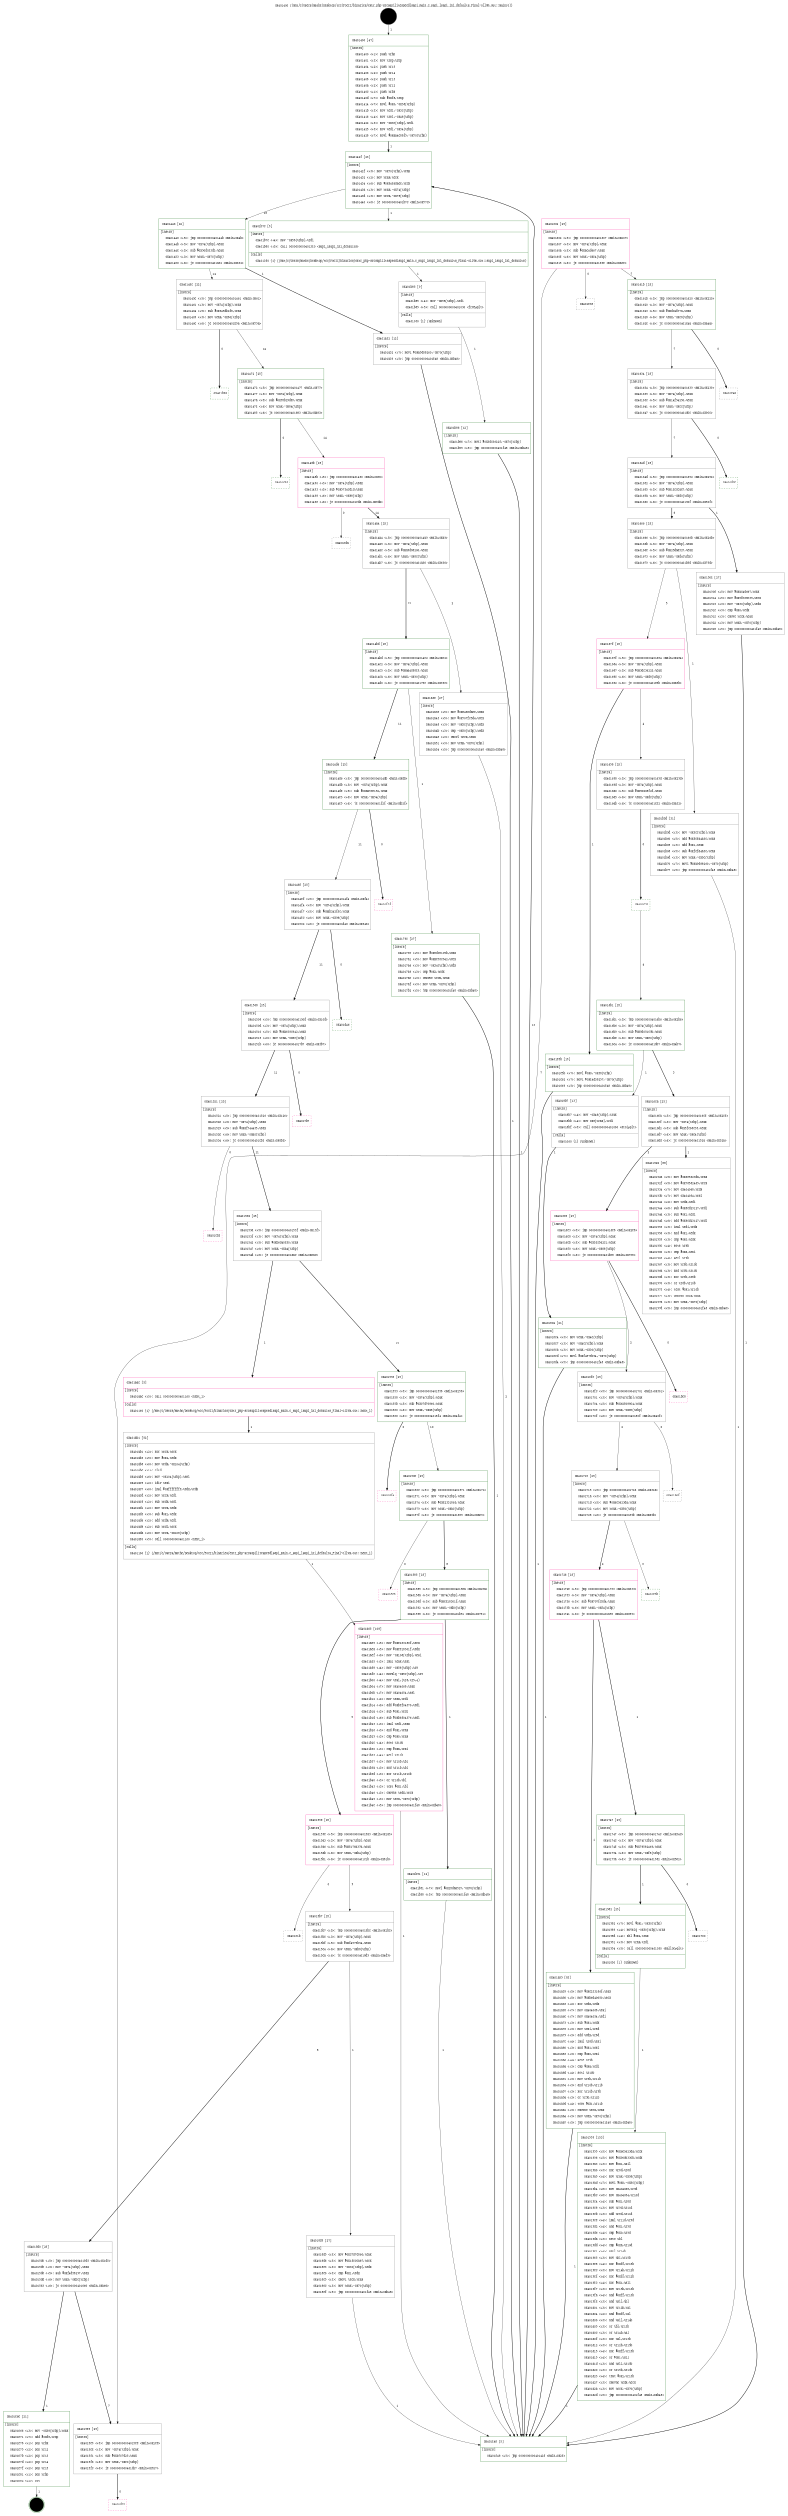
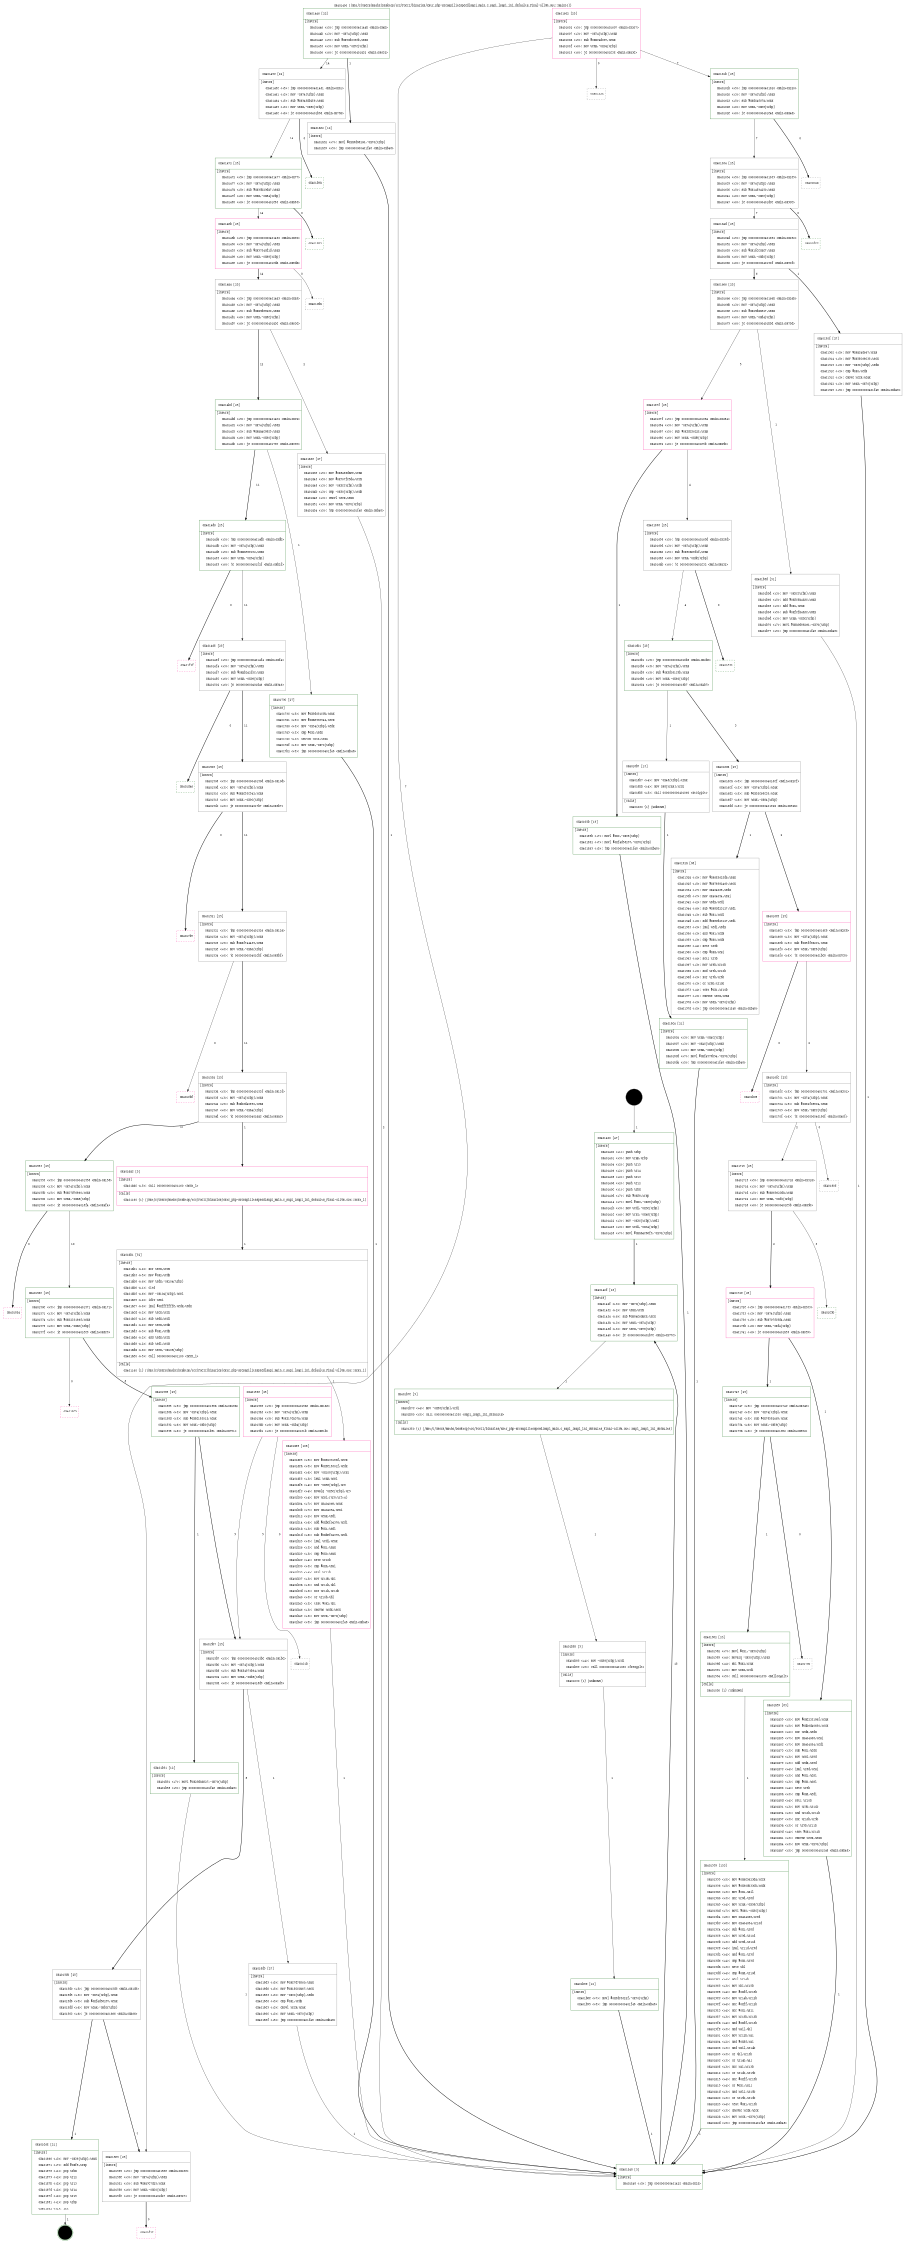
edge "0x40142f [23]" -> "0x401446 [22]": removed, label "15"
edge "0x401e32" -> "0x4016b1 [25]": now "0x401698 [25]" -> "0x4016b1 [25]"
edge "0x401585 [25]" -> "0x40159e [25]": now "0x401585 [25]" -> "0x4015b7 [25]"
